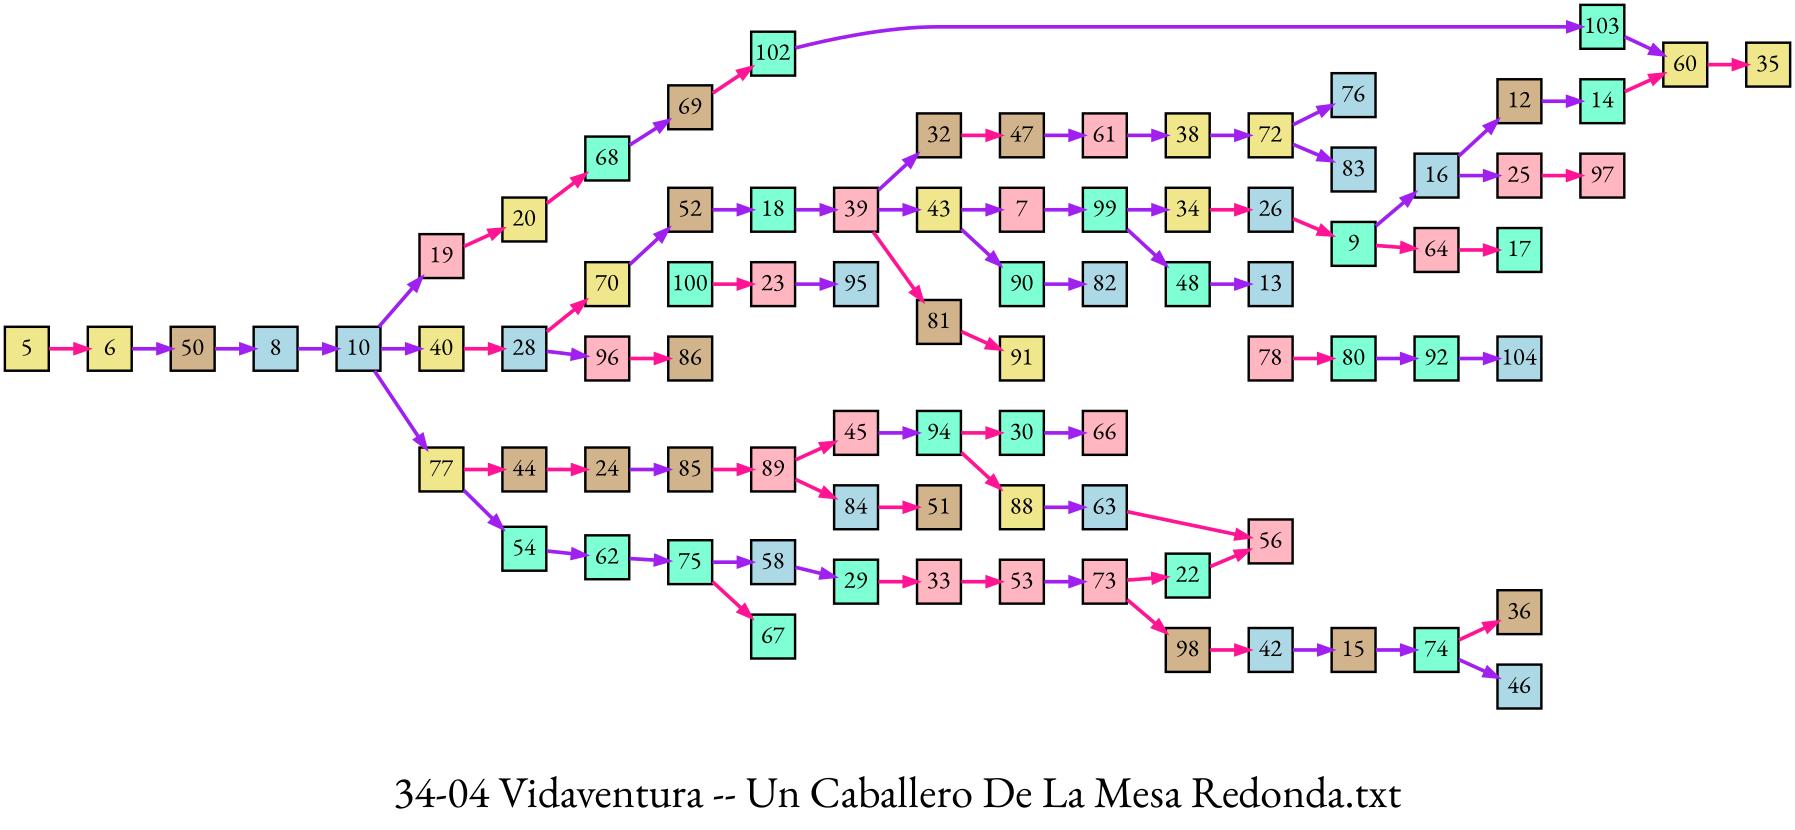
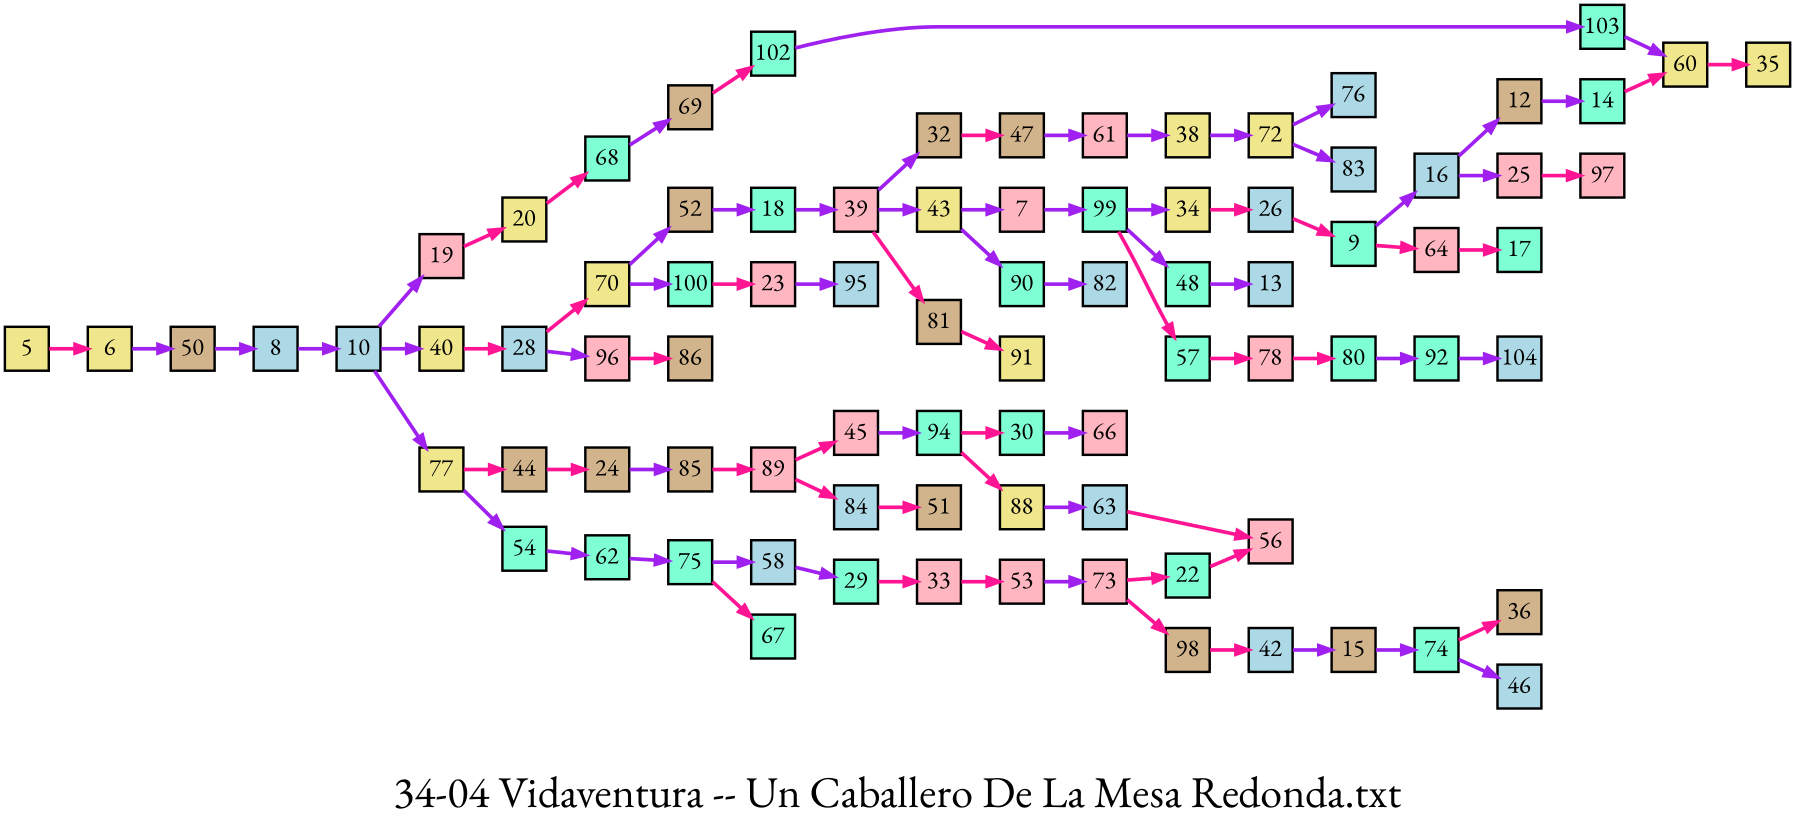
edge "70" -> "100": added
node "57": added
